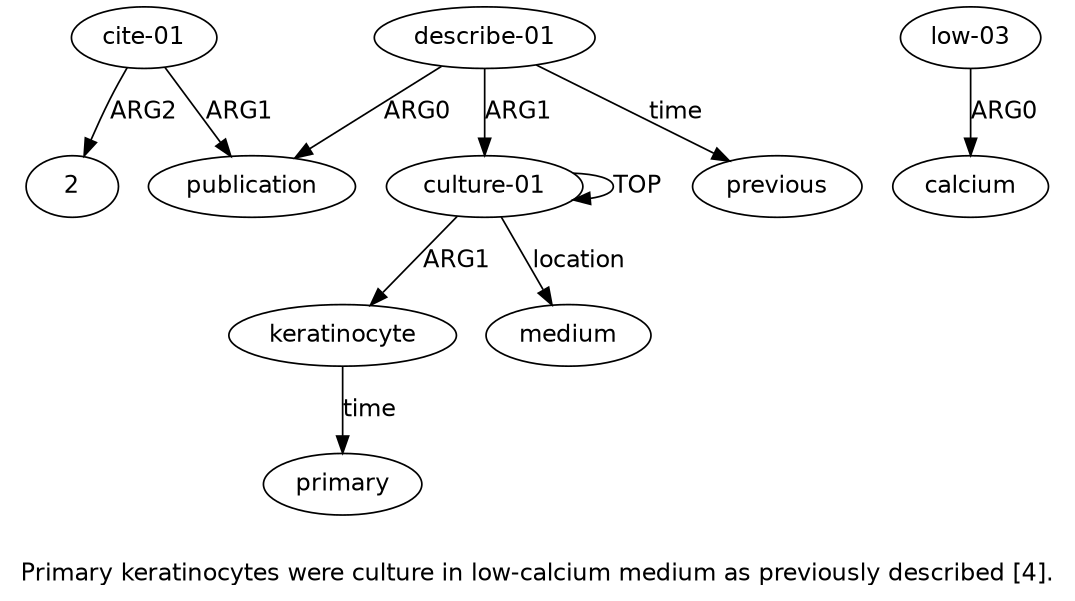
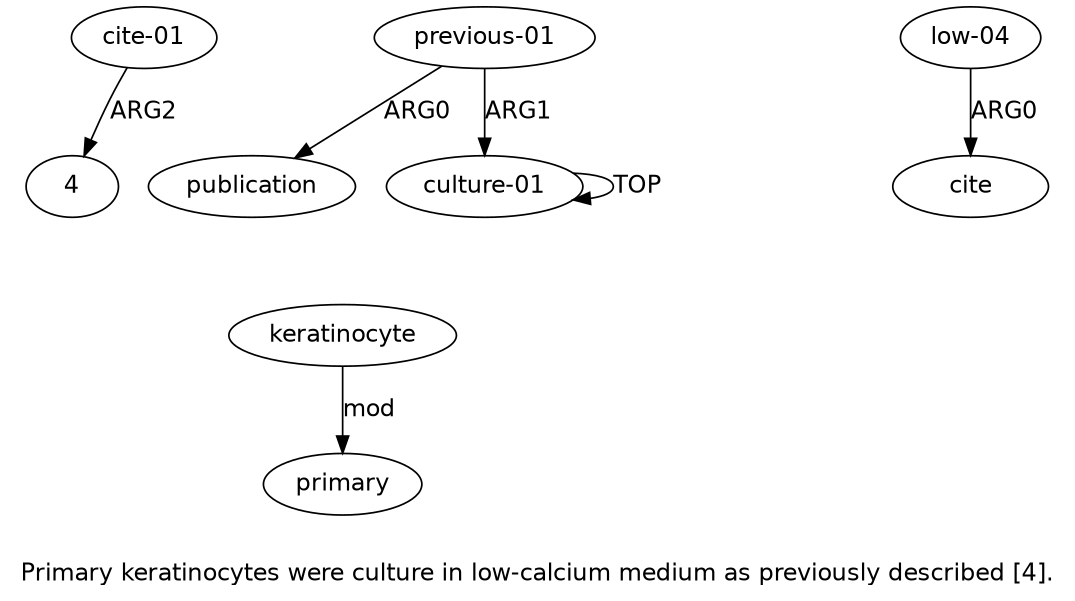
node "describe-01": label "describe-01" -> "previous-01"
node "low-03": label "low-03" -> "low-04"
edge "cite-01" -> "publication": removed, label "ARG1"
node "2": label "2" -> "4"
node "previous": removed
node "calcium": label "calcium" -> "cite"
edge "culture-01" -> "keratinocyte": removed, label "ARG1"
node "medium": removed
edge "keratinocyte" -> "primary": label "time" -> "mod"
